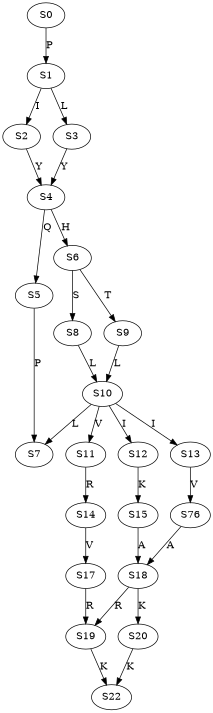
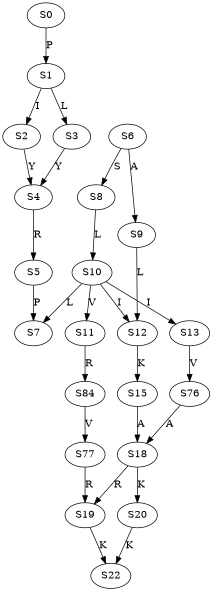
edge "S4" -> "S6": removed, label "H"
edge "S4" -> "S5": label "Q" -> "R"
edge "S6" -> "S9": label "T" -> "A"
edge "S9" -> "S10": now "S9" -> "S12"
node "S14": label "S14" -> "S84"
node "S17": label "S17" -> "S77"
